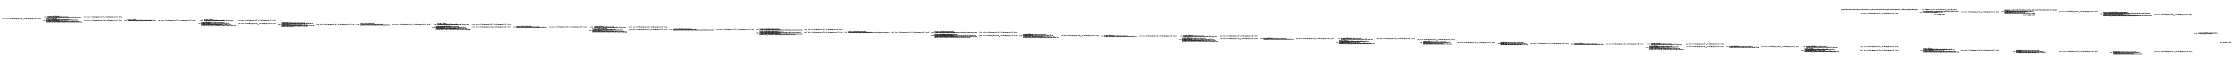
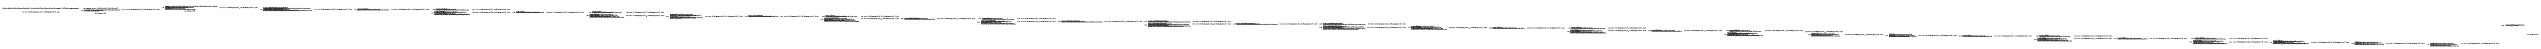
node "9: 0x001f": added
